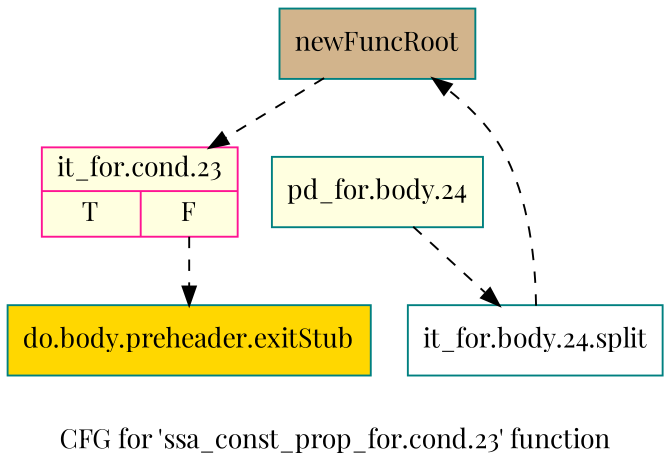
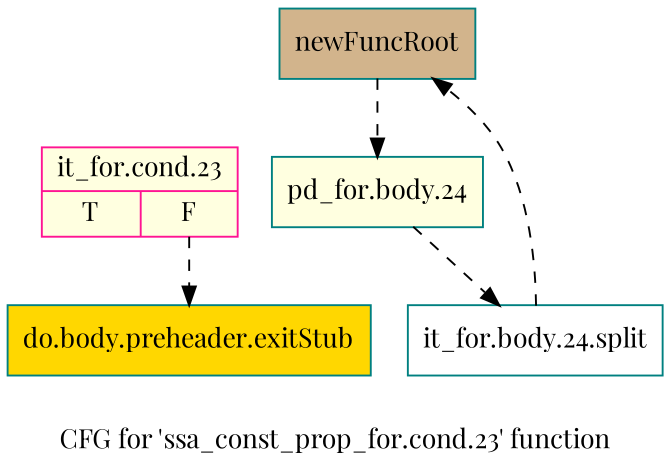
edge "newFuncRoot" -> "it_for.cond.23": now "newFuncRoot" -> "pd_for.body.24"
